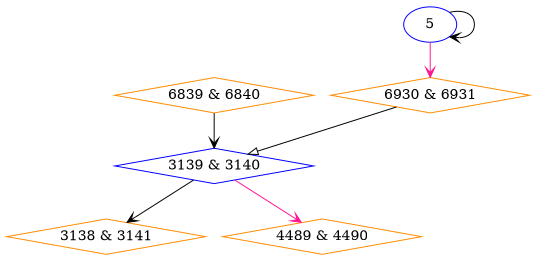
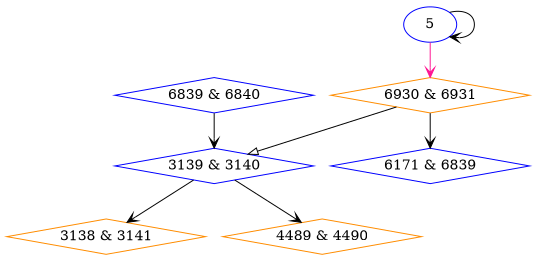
node "6839 & 6840": color darkorange -> blue
node "6171 & 6839": added
edge "3139 & 3140" -> "4489 & 4490": color deeppink -> black
